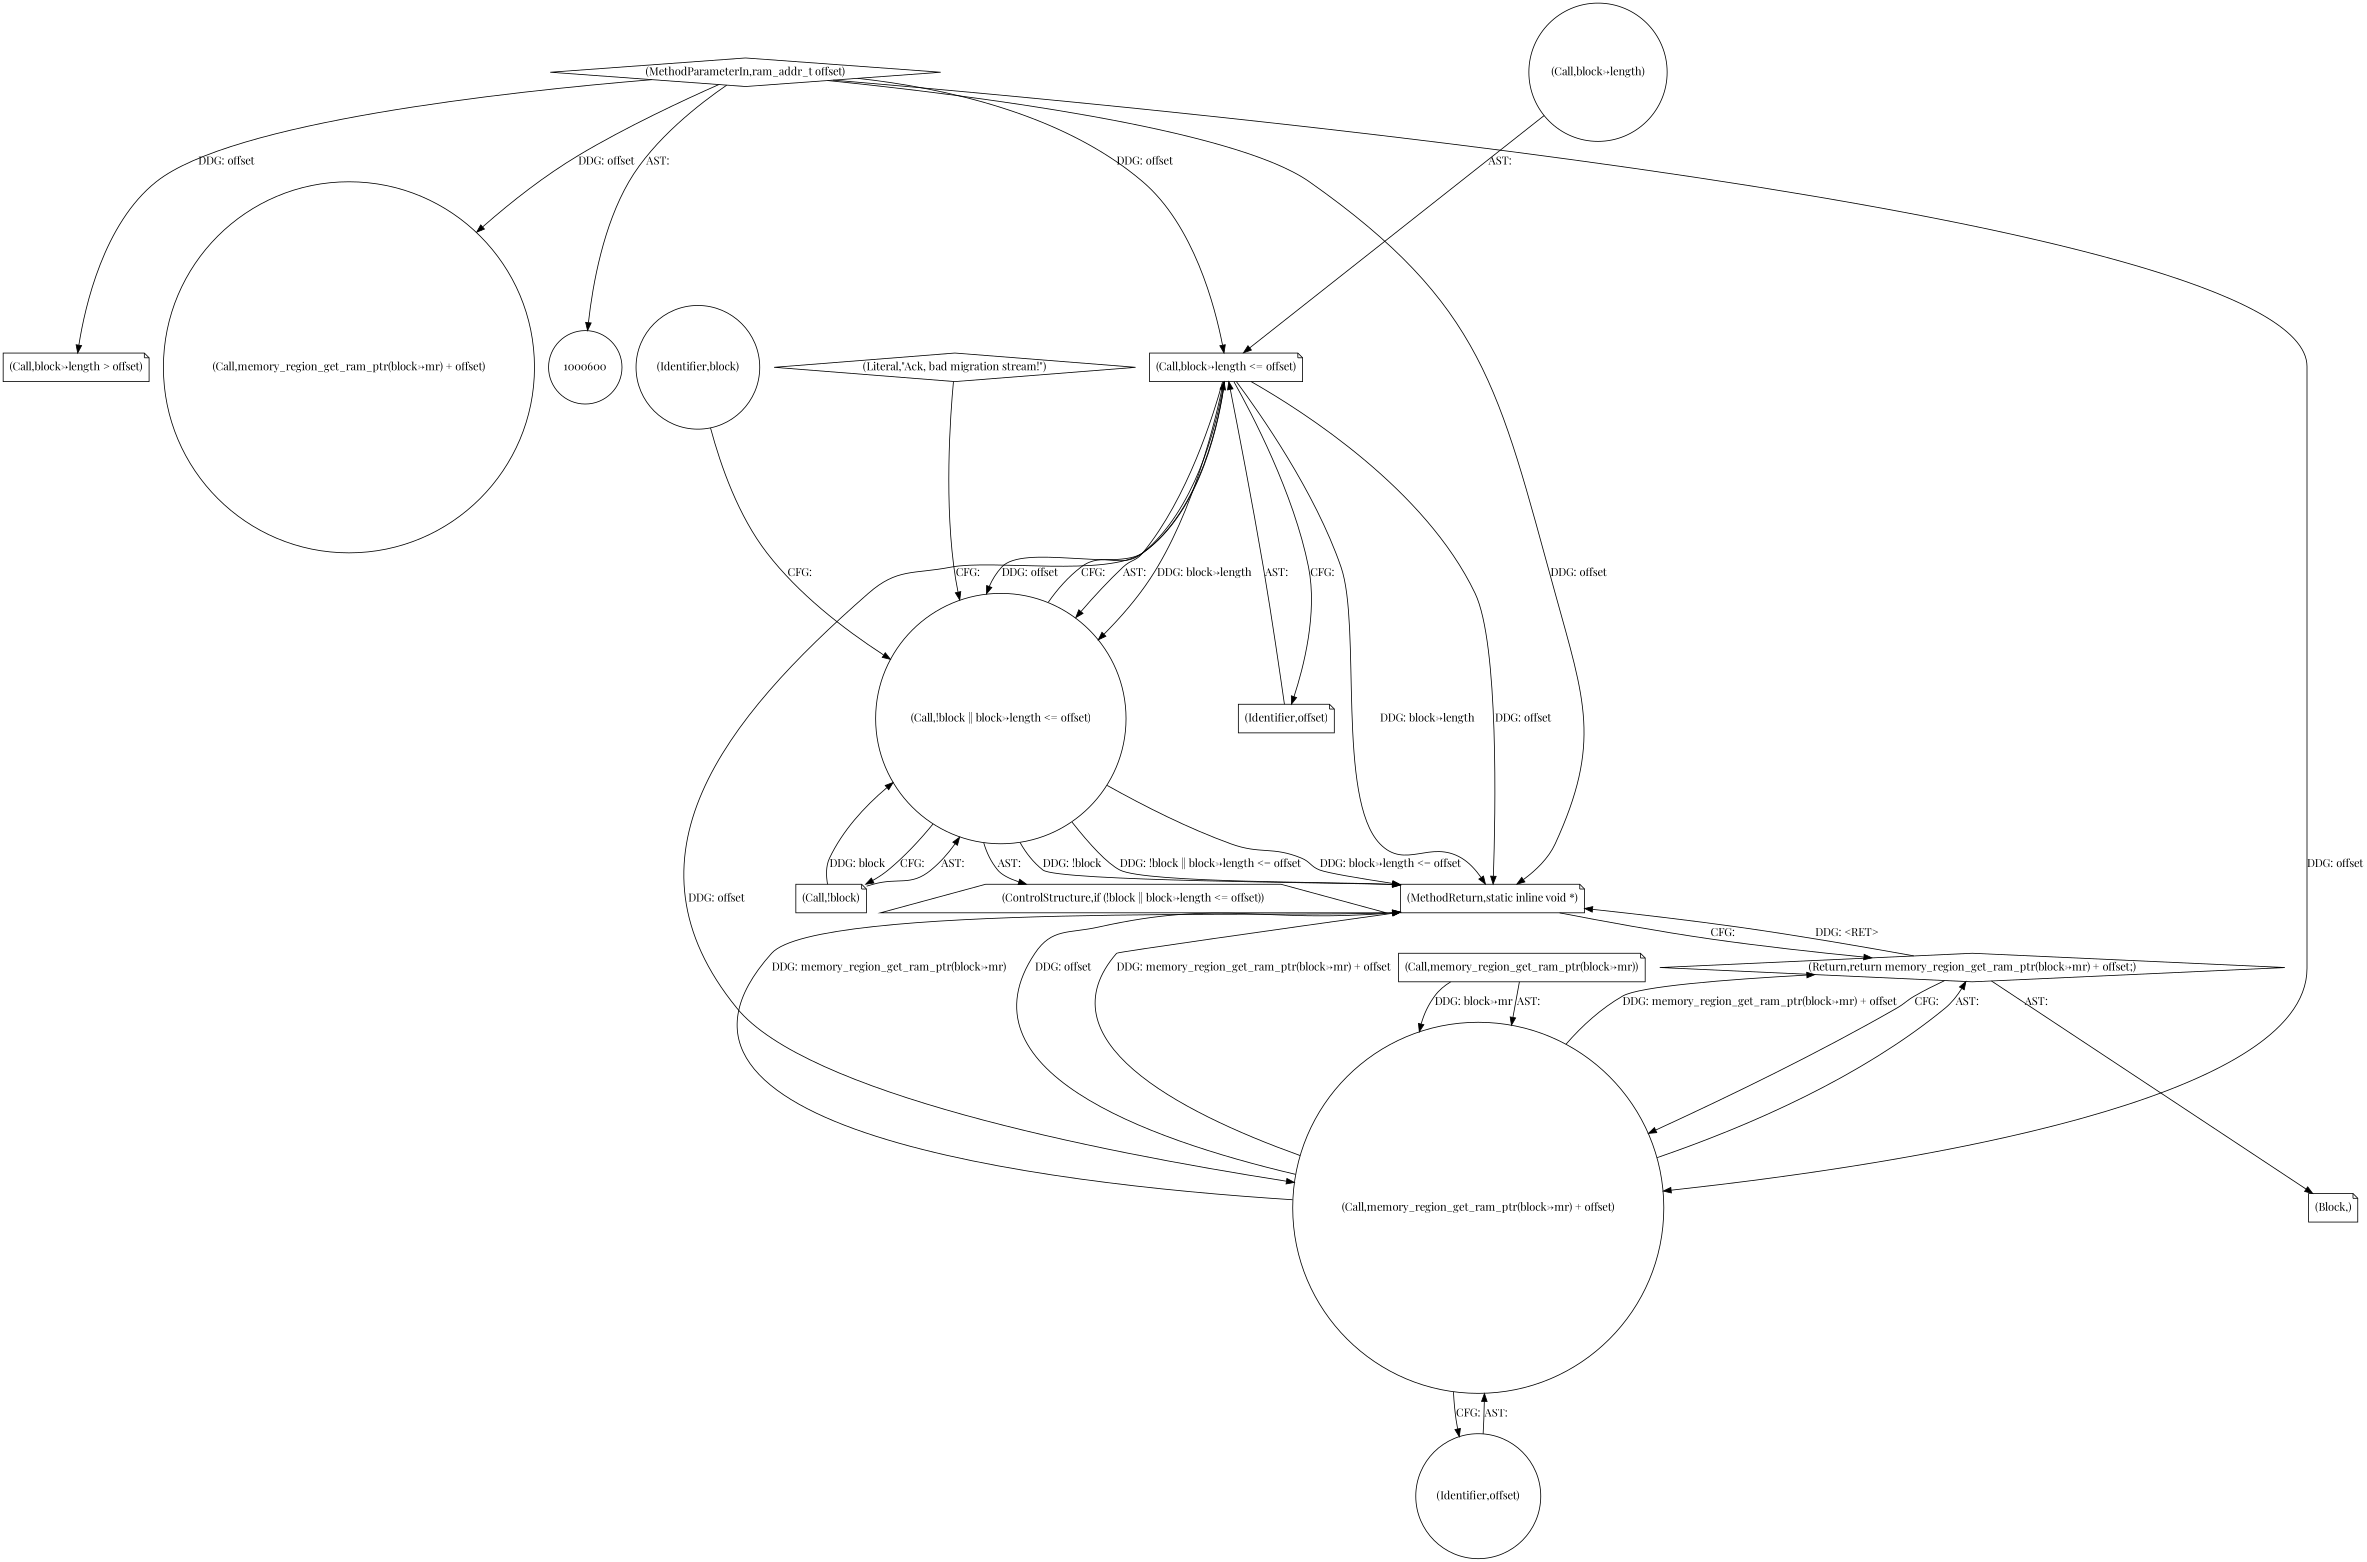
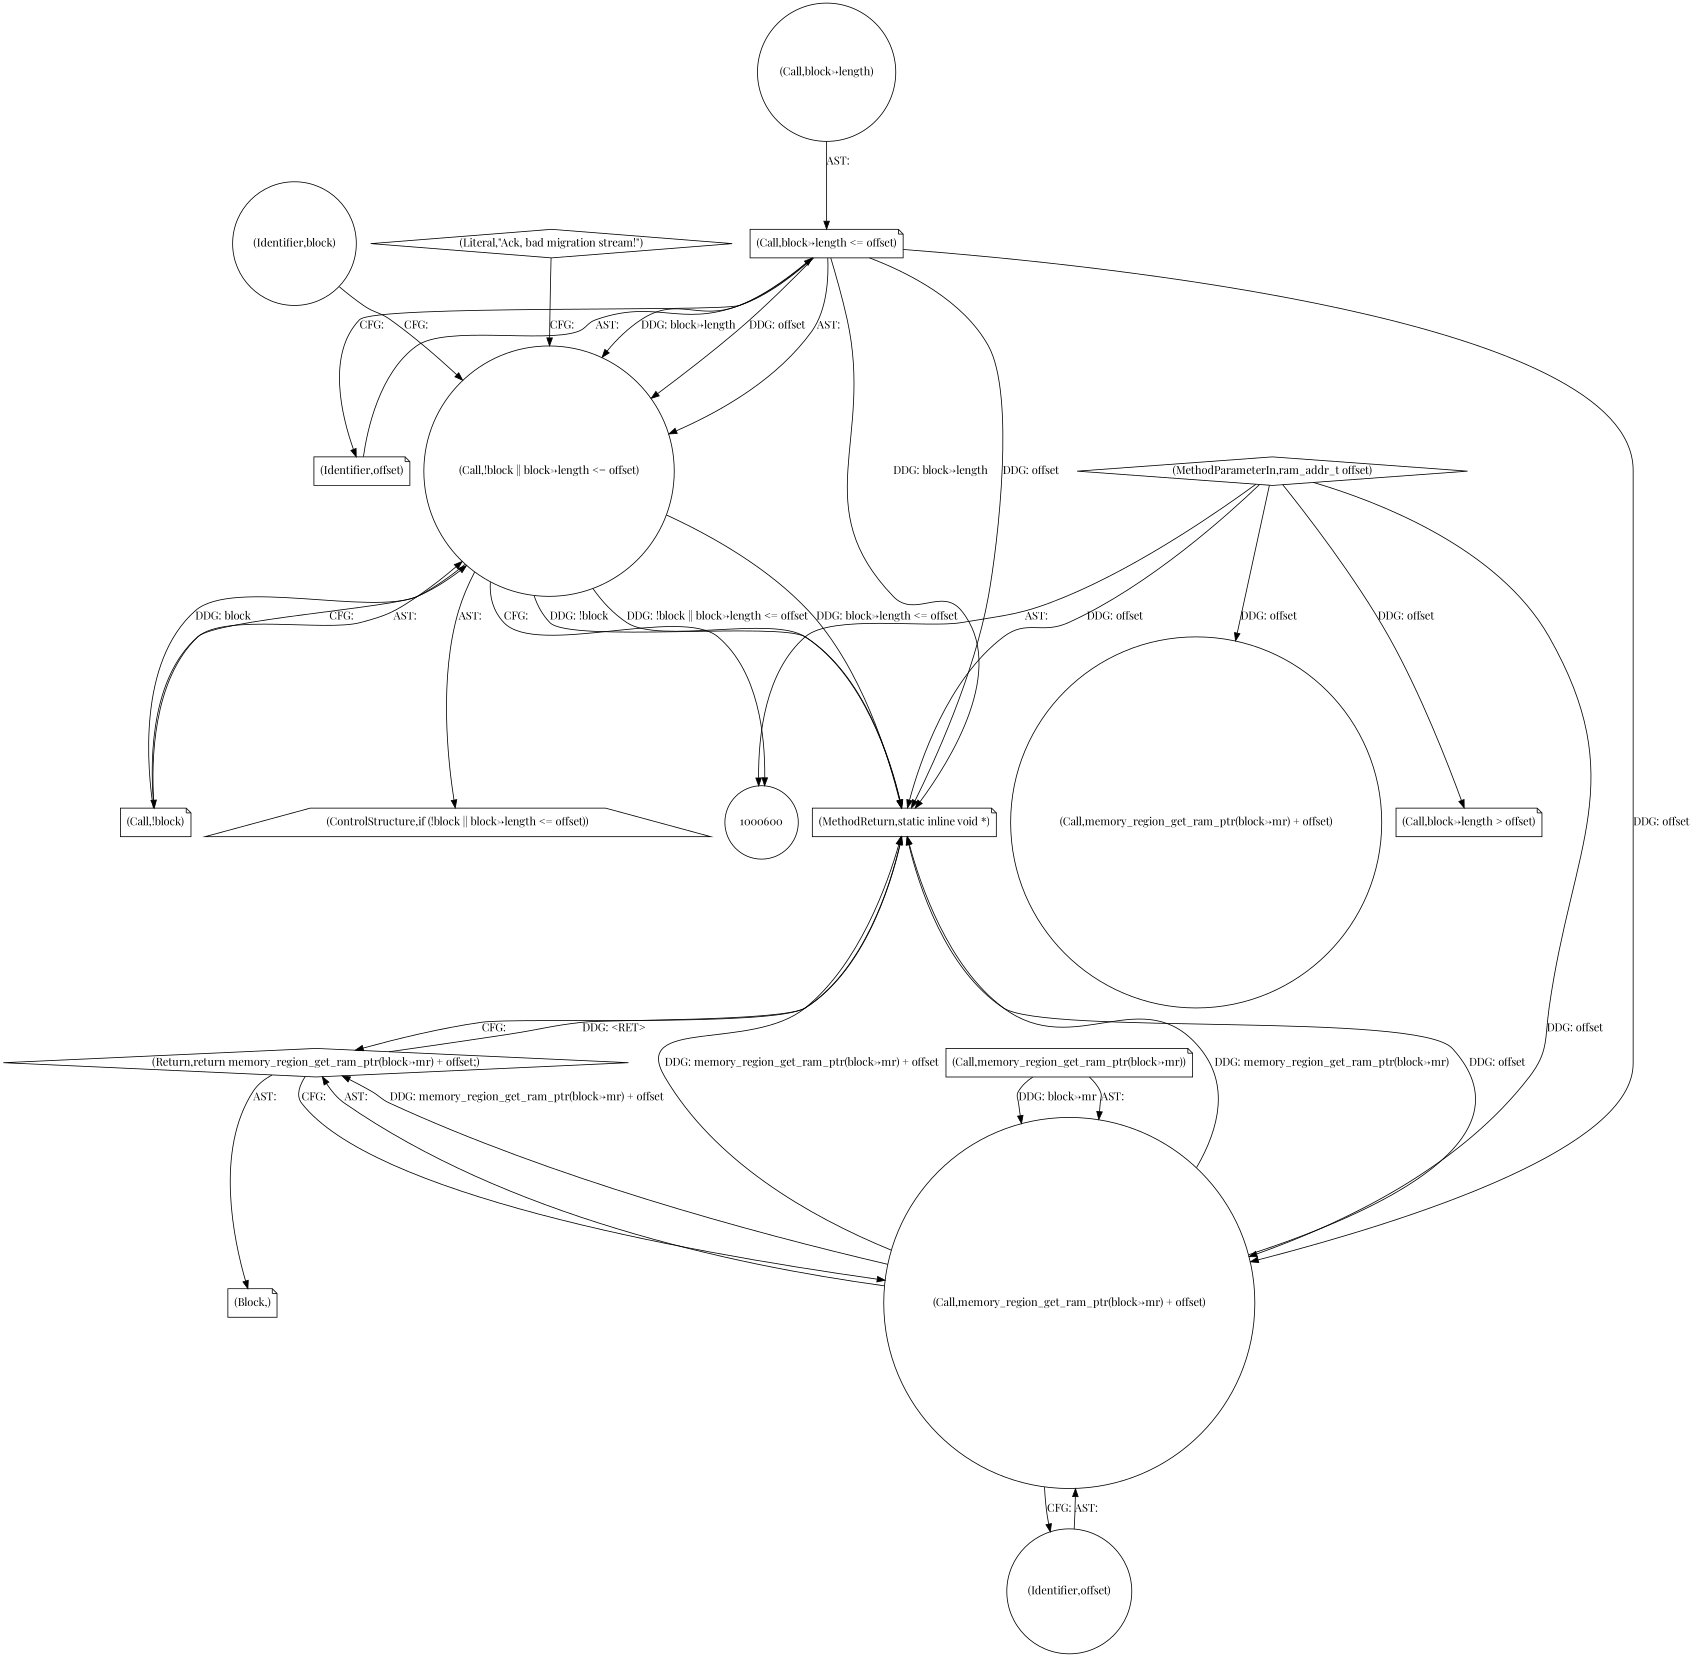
edge "(MethodParameterIn,ram_addr_t offset)" -> "(Call,block->length <= offset)": removed, label "DDG: offset"
edge "(Call,!block || block->length <= offset)" -> "(Call,block->length <= offset)": now "(Call,!block || block->length <= offset)" -> "1000600"
